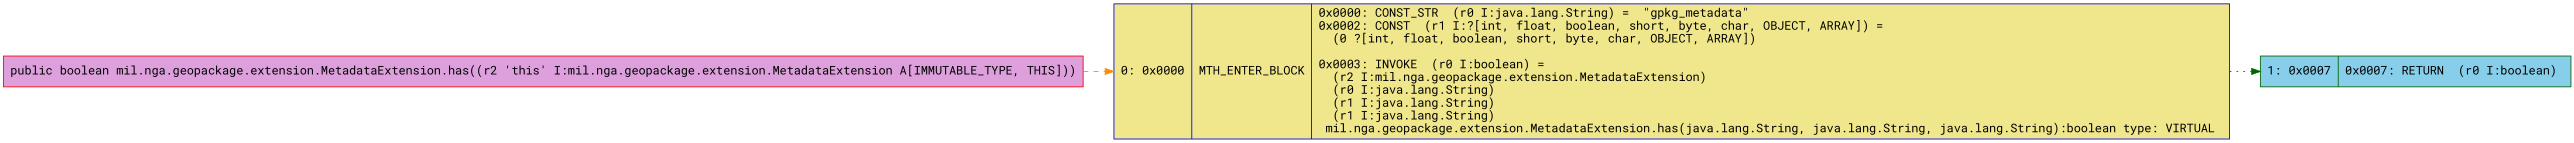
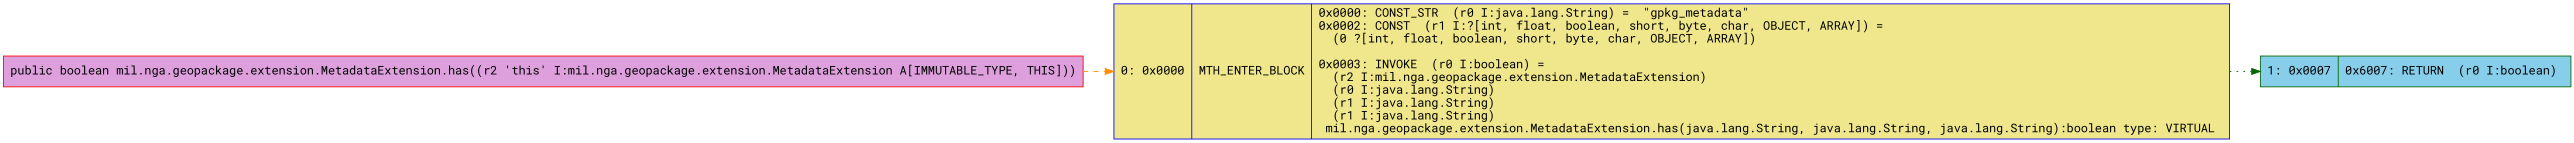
node "1: 0x0007": text "0x0007: RETURN  (r0 I:boolean)" -> "0x6007: RETURN  (r0 I:boolean)"
